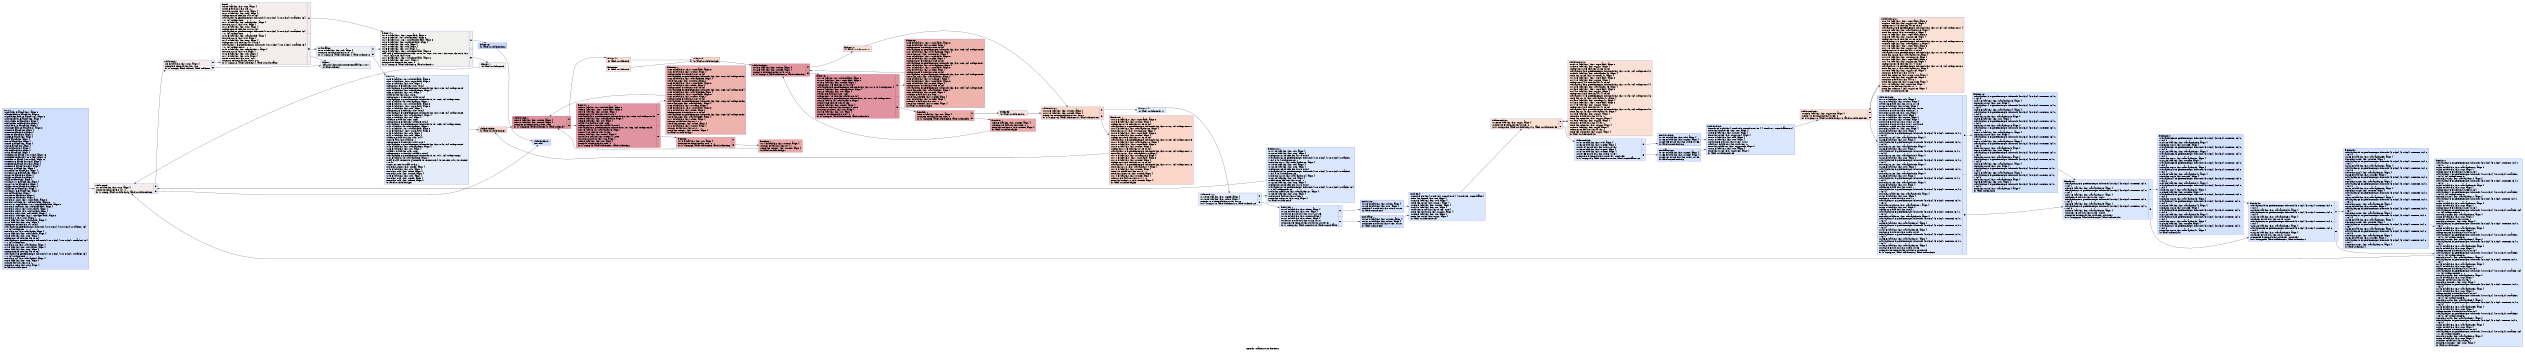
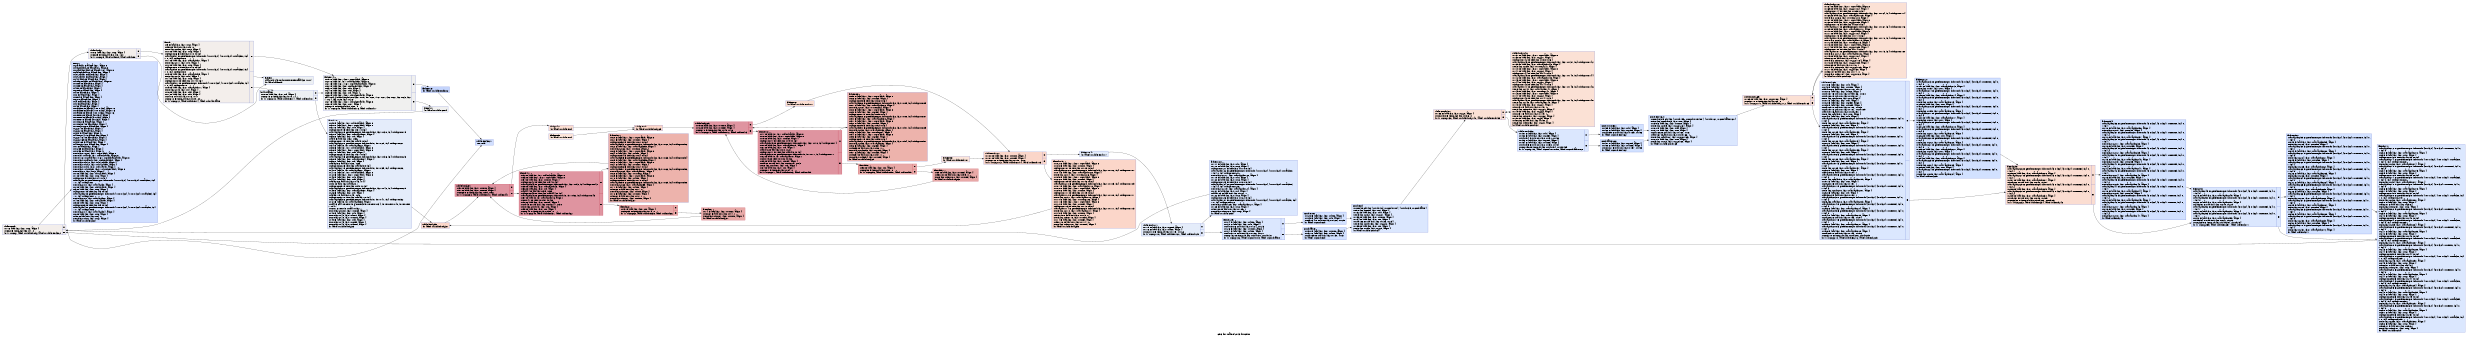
edge "entry:" -> "while.cond:": reversed
node "if.end225:": fillcolor #aec9fc70 -> #f7b39670
